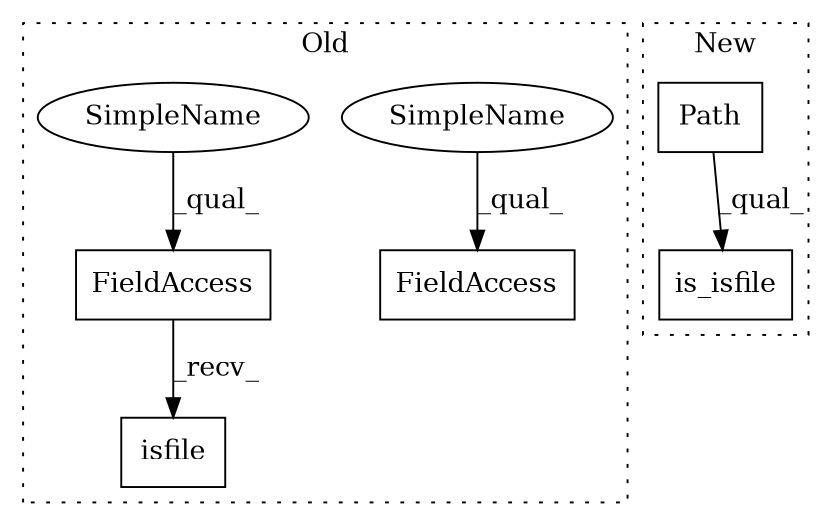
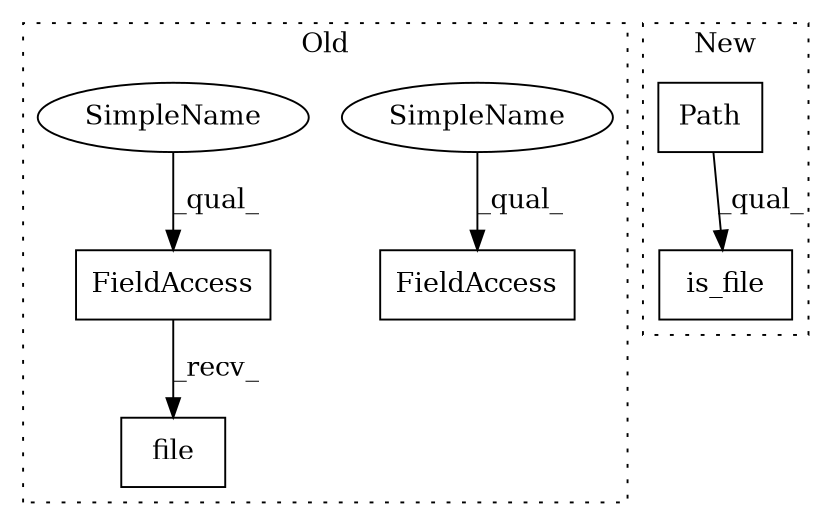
node "is_isfile": label "is_isfile" -> "is_file"
node "isfile": label "isfile" -> "file"
